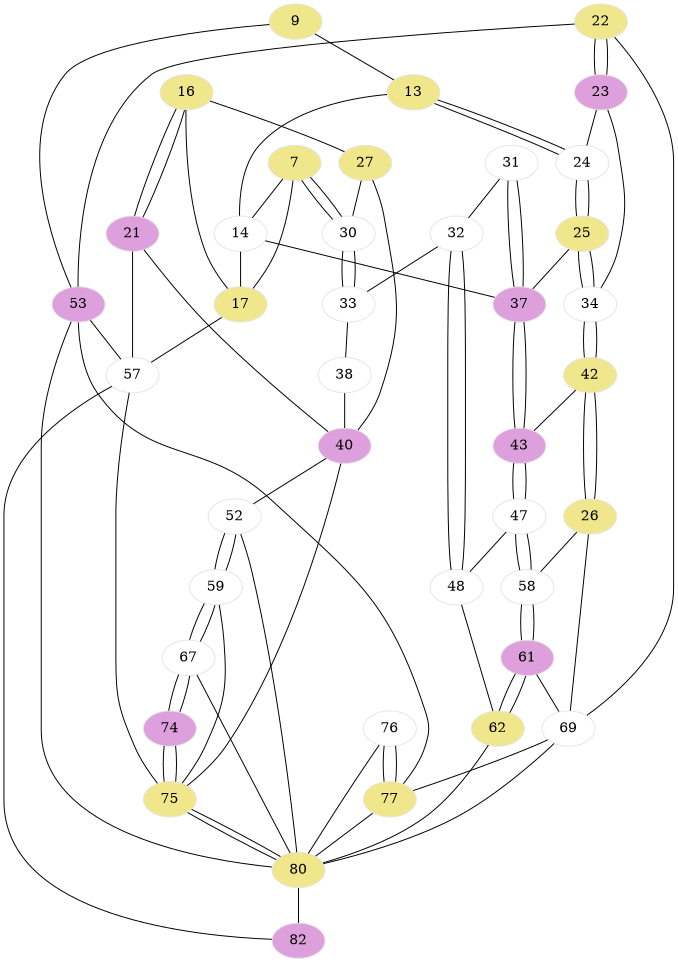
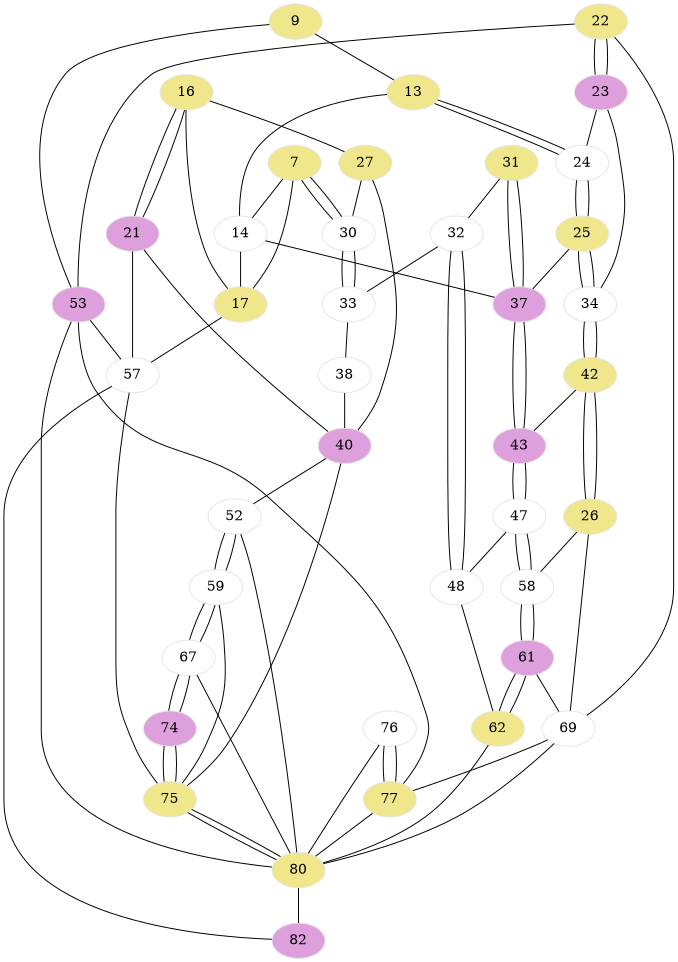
node "31": fillcolor white -> khaki
